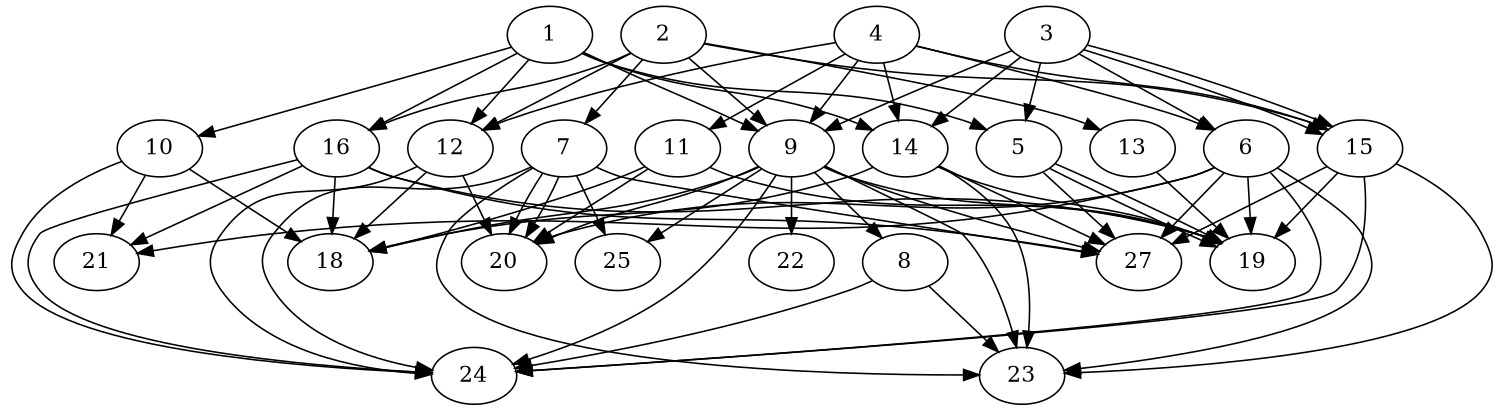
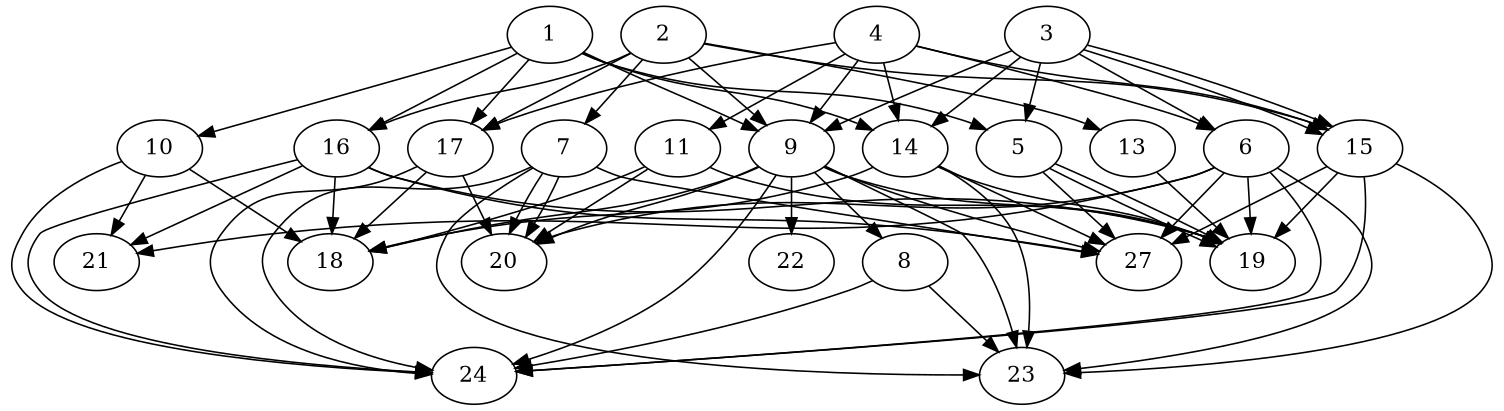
node "12": label "12" -> "17"
node "25": removed
